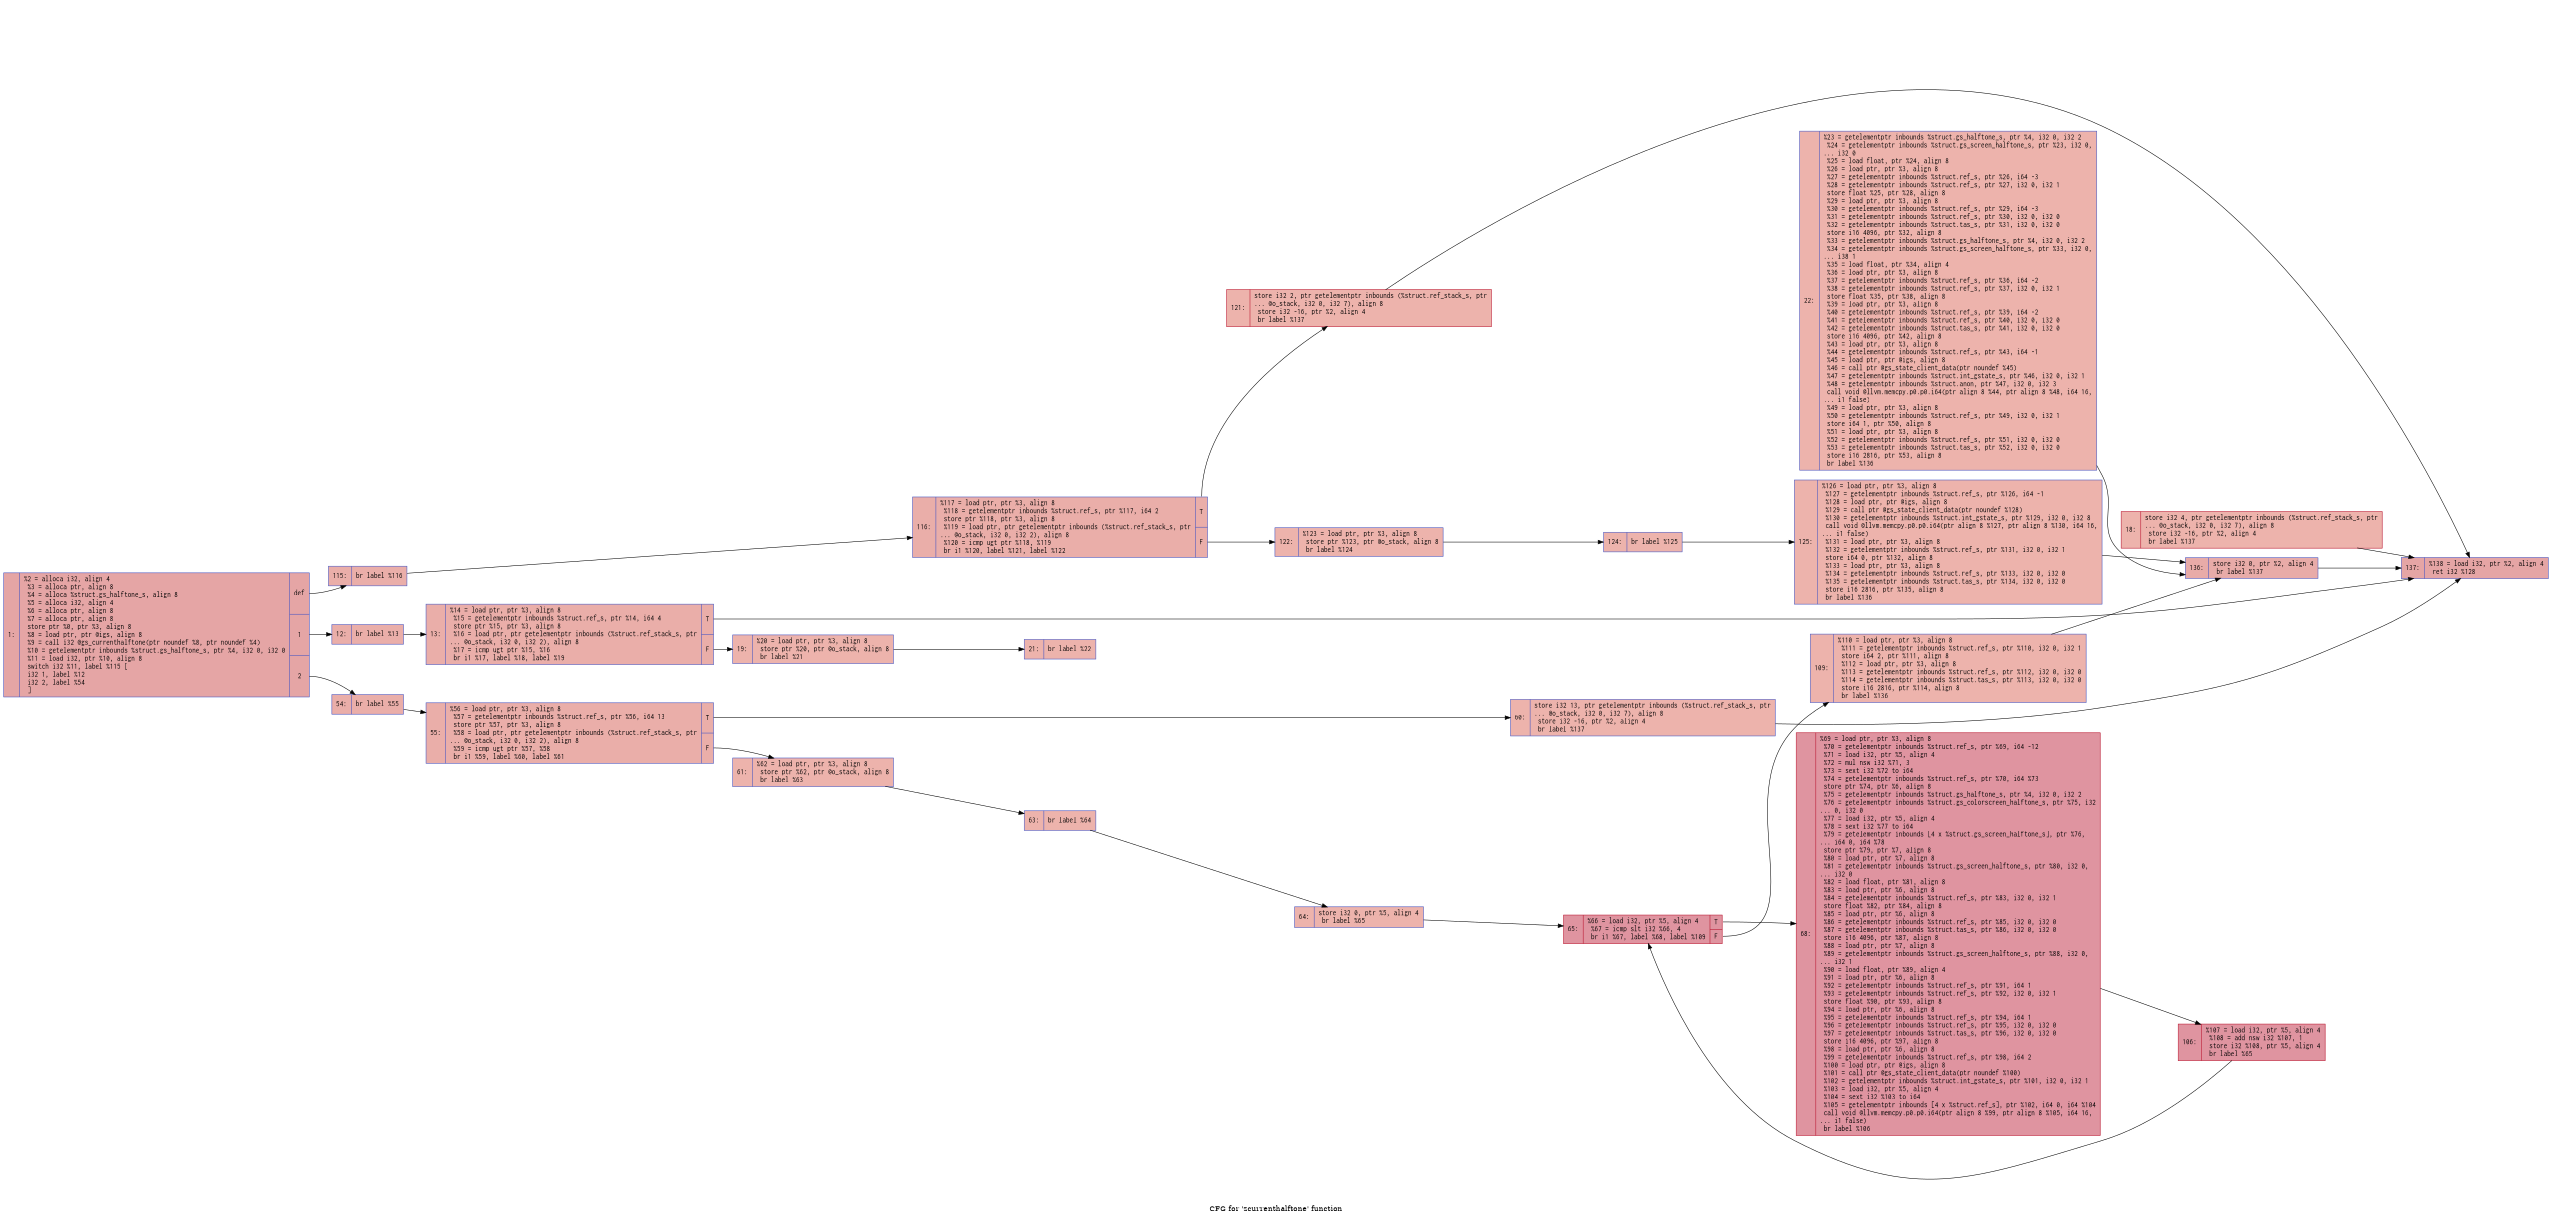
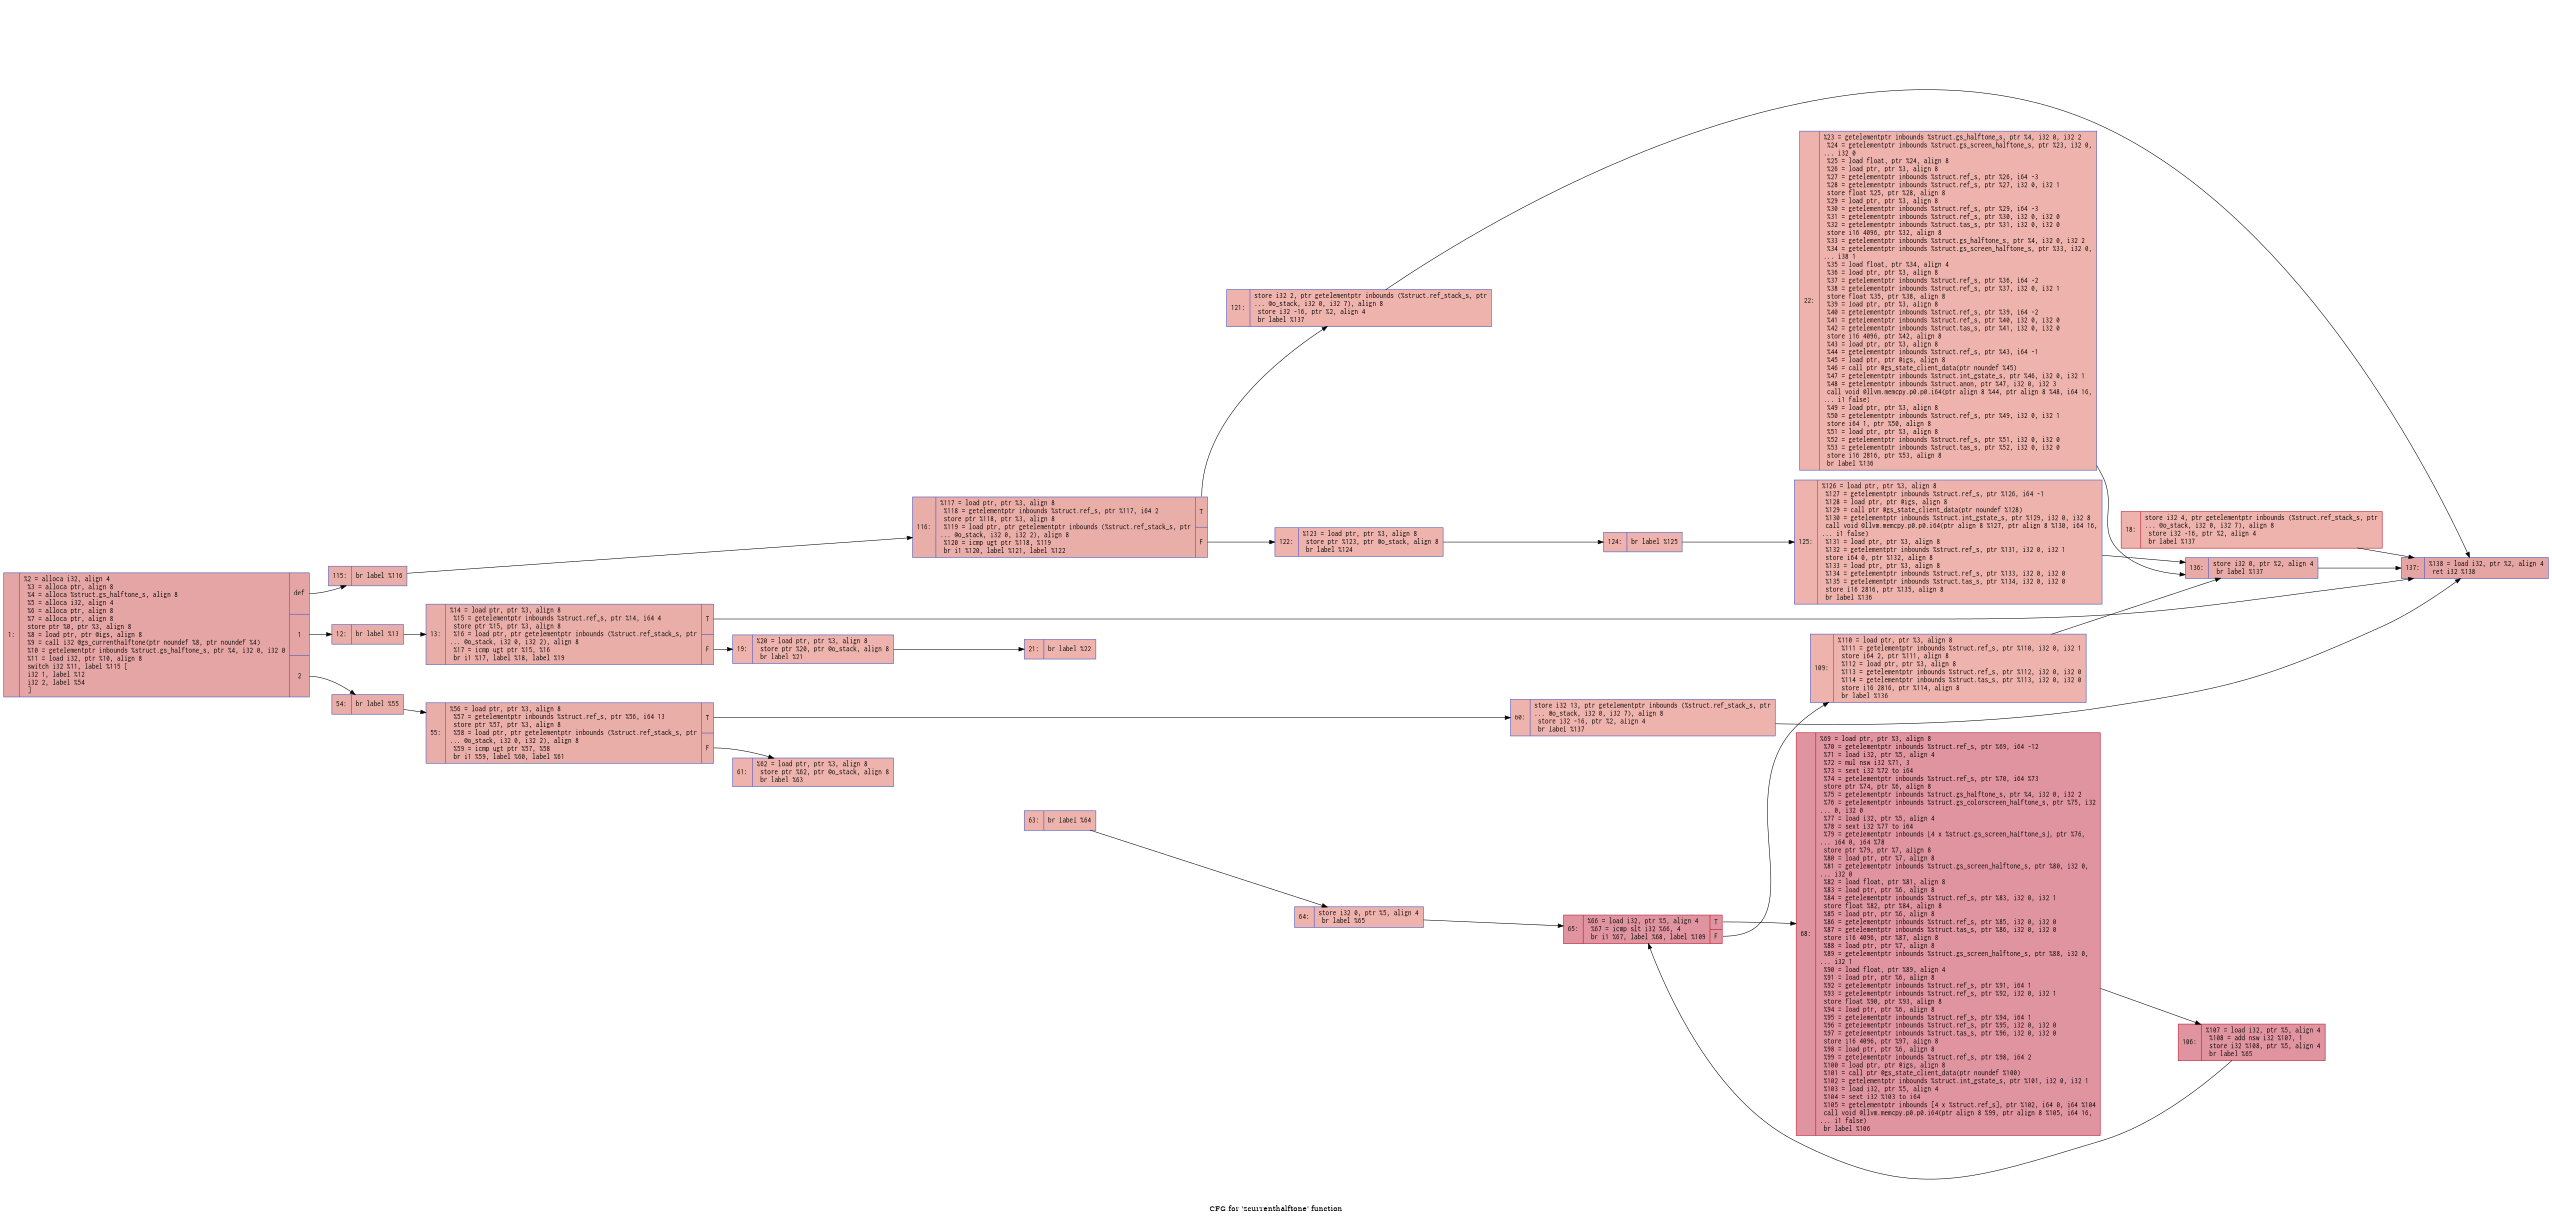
node "121:": color #b70d28ff -> #3d50c3ff
node "137:": text "ret i32 %128" -> "ret i32 %138"
edge "61:" -> "63:": removed
